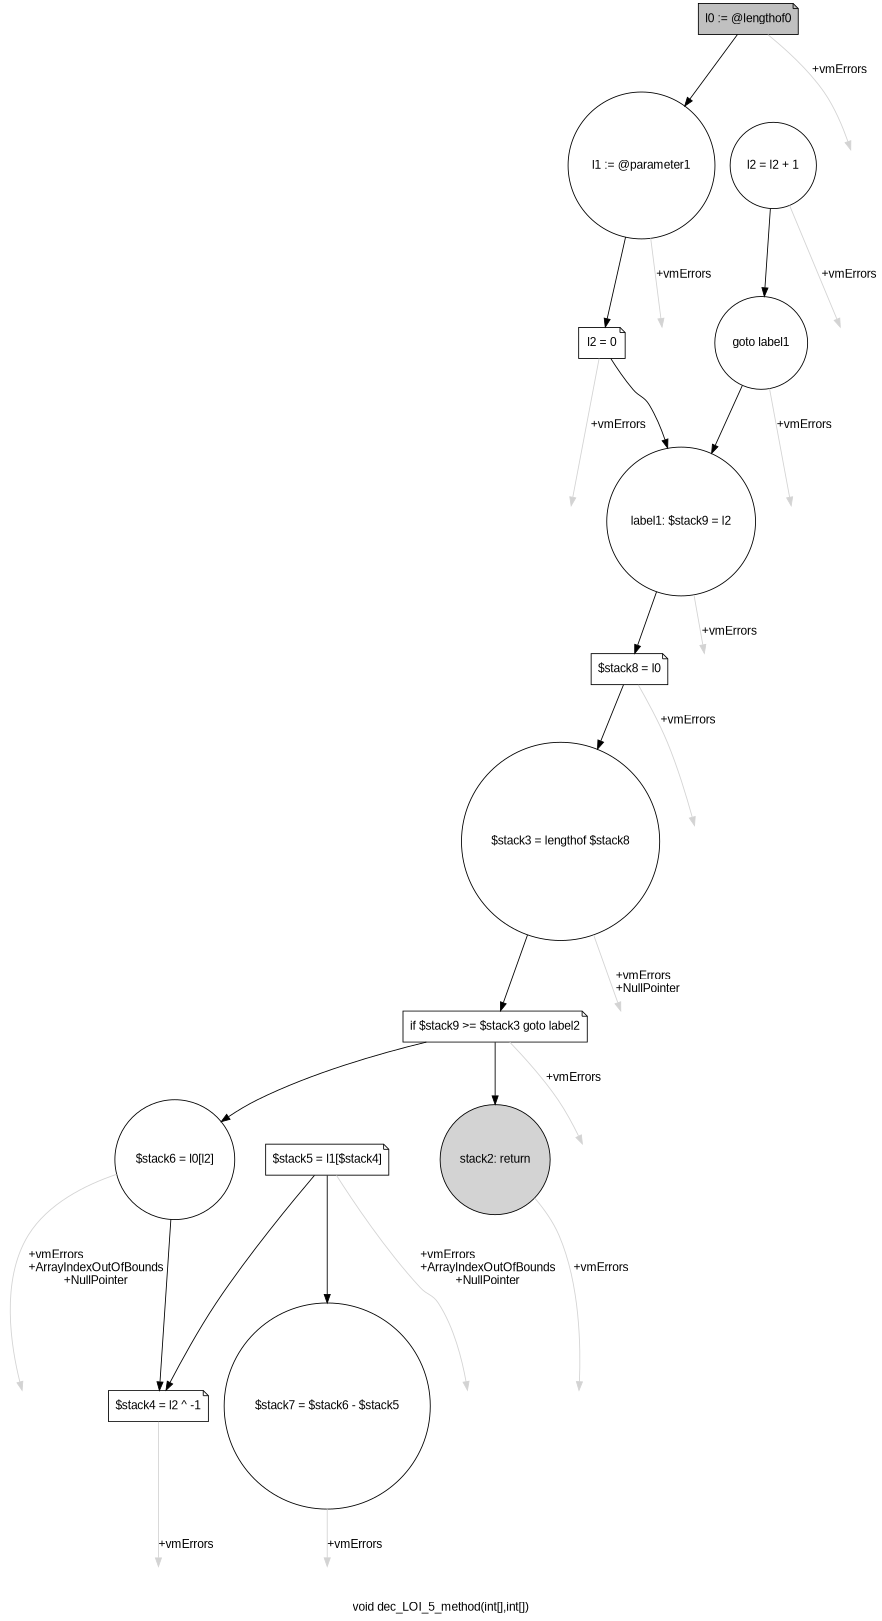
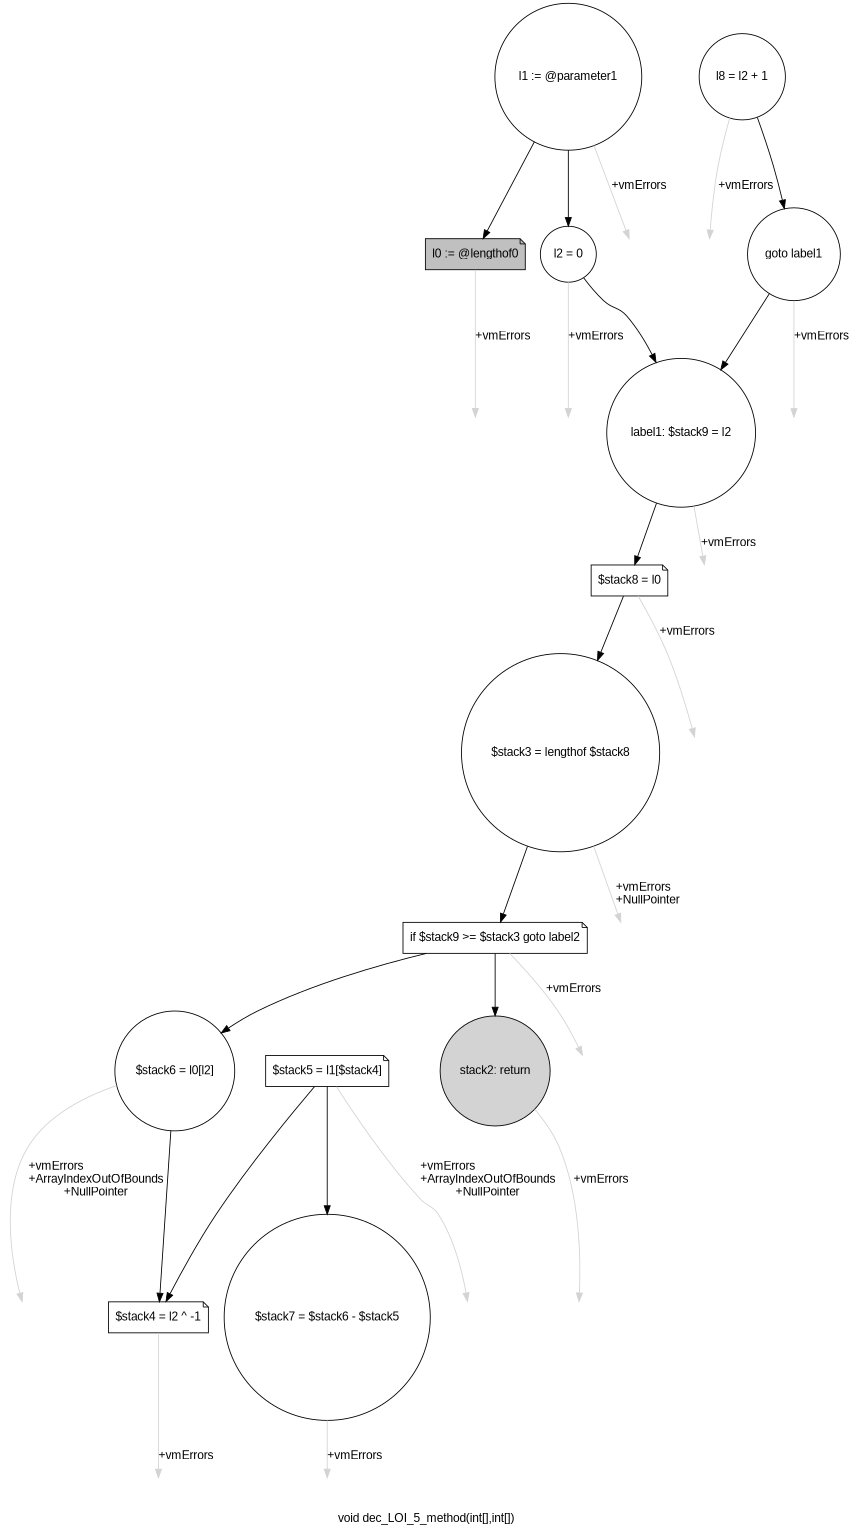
edge "l0 := @lengthof0" -> "l1 := @parameter1": reversed
node "l2 = l2 + 1": label "l2 = l2 + 1" -> "l8 = l2 + 1"
node "l2 = 0": shape note -> circle
